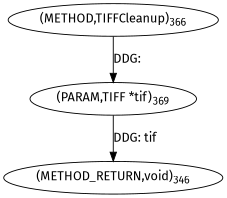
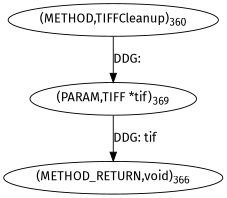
node "(METHOD,TIFFCleanup)": text "366" -> "360"
node "(METHOD_RETURN,void)": text "346" -> "366"
